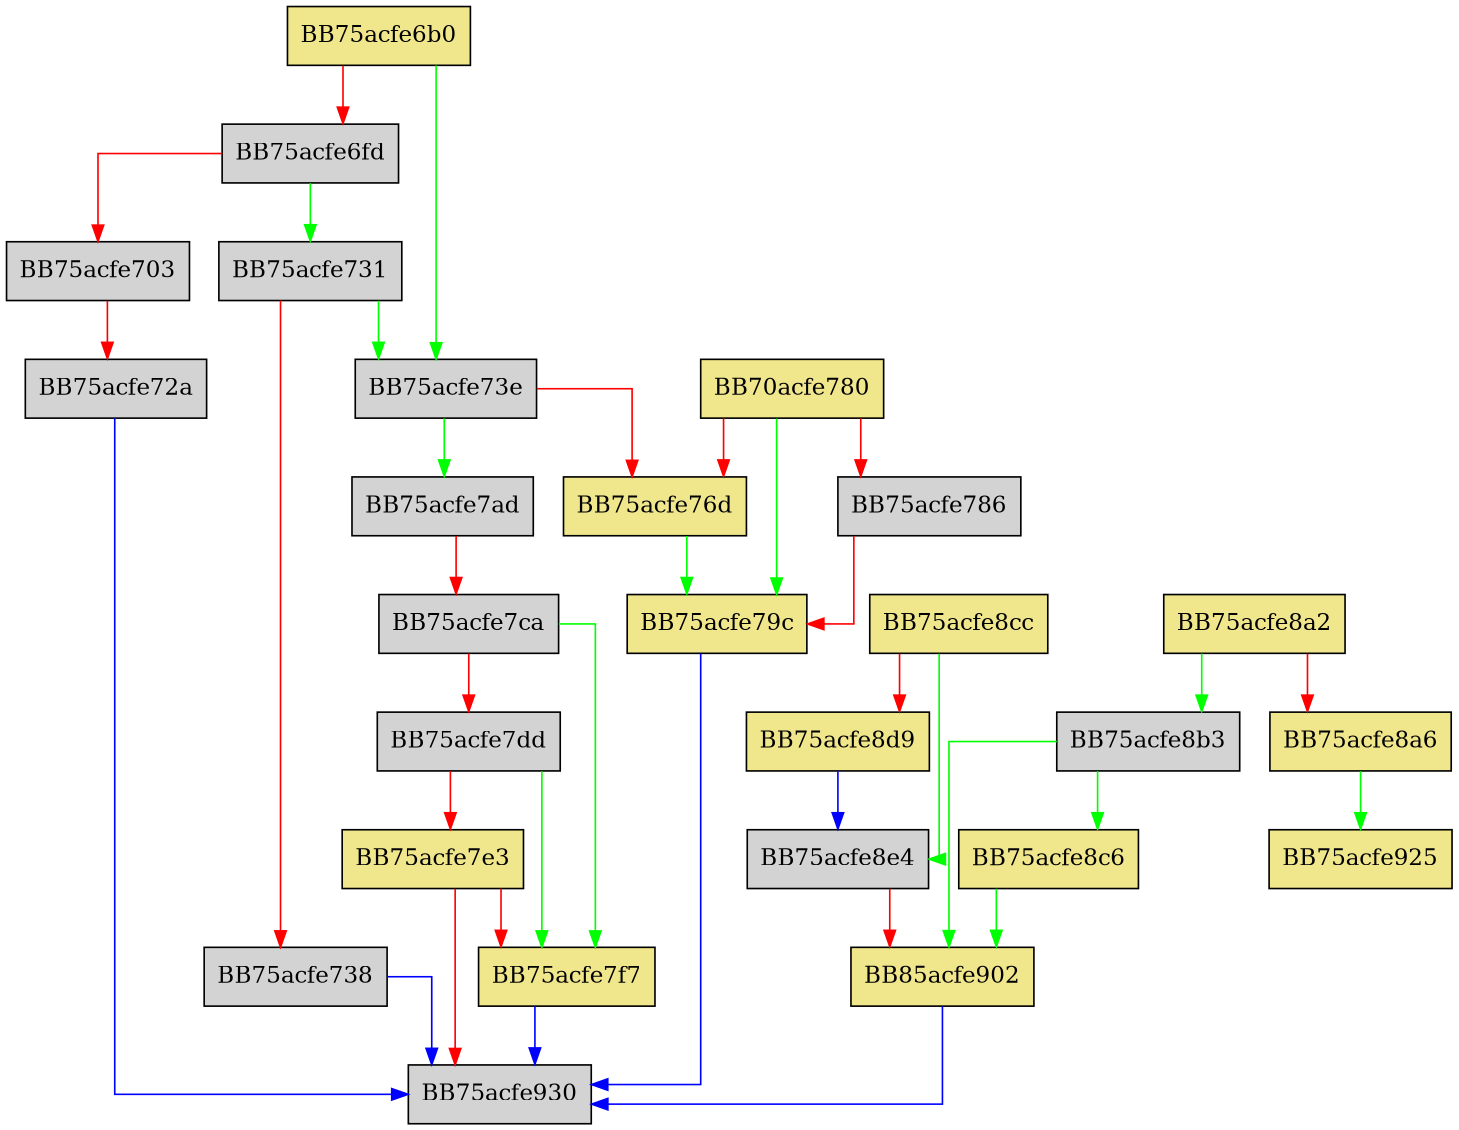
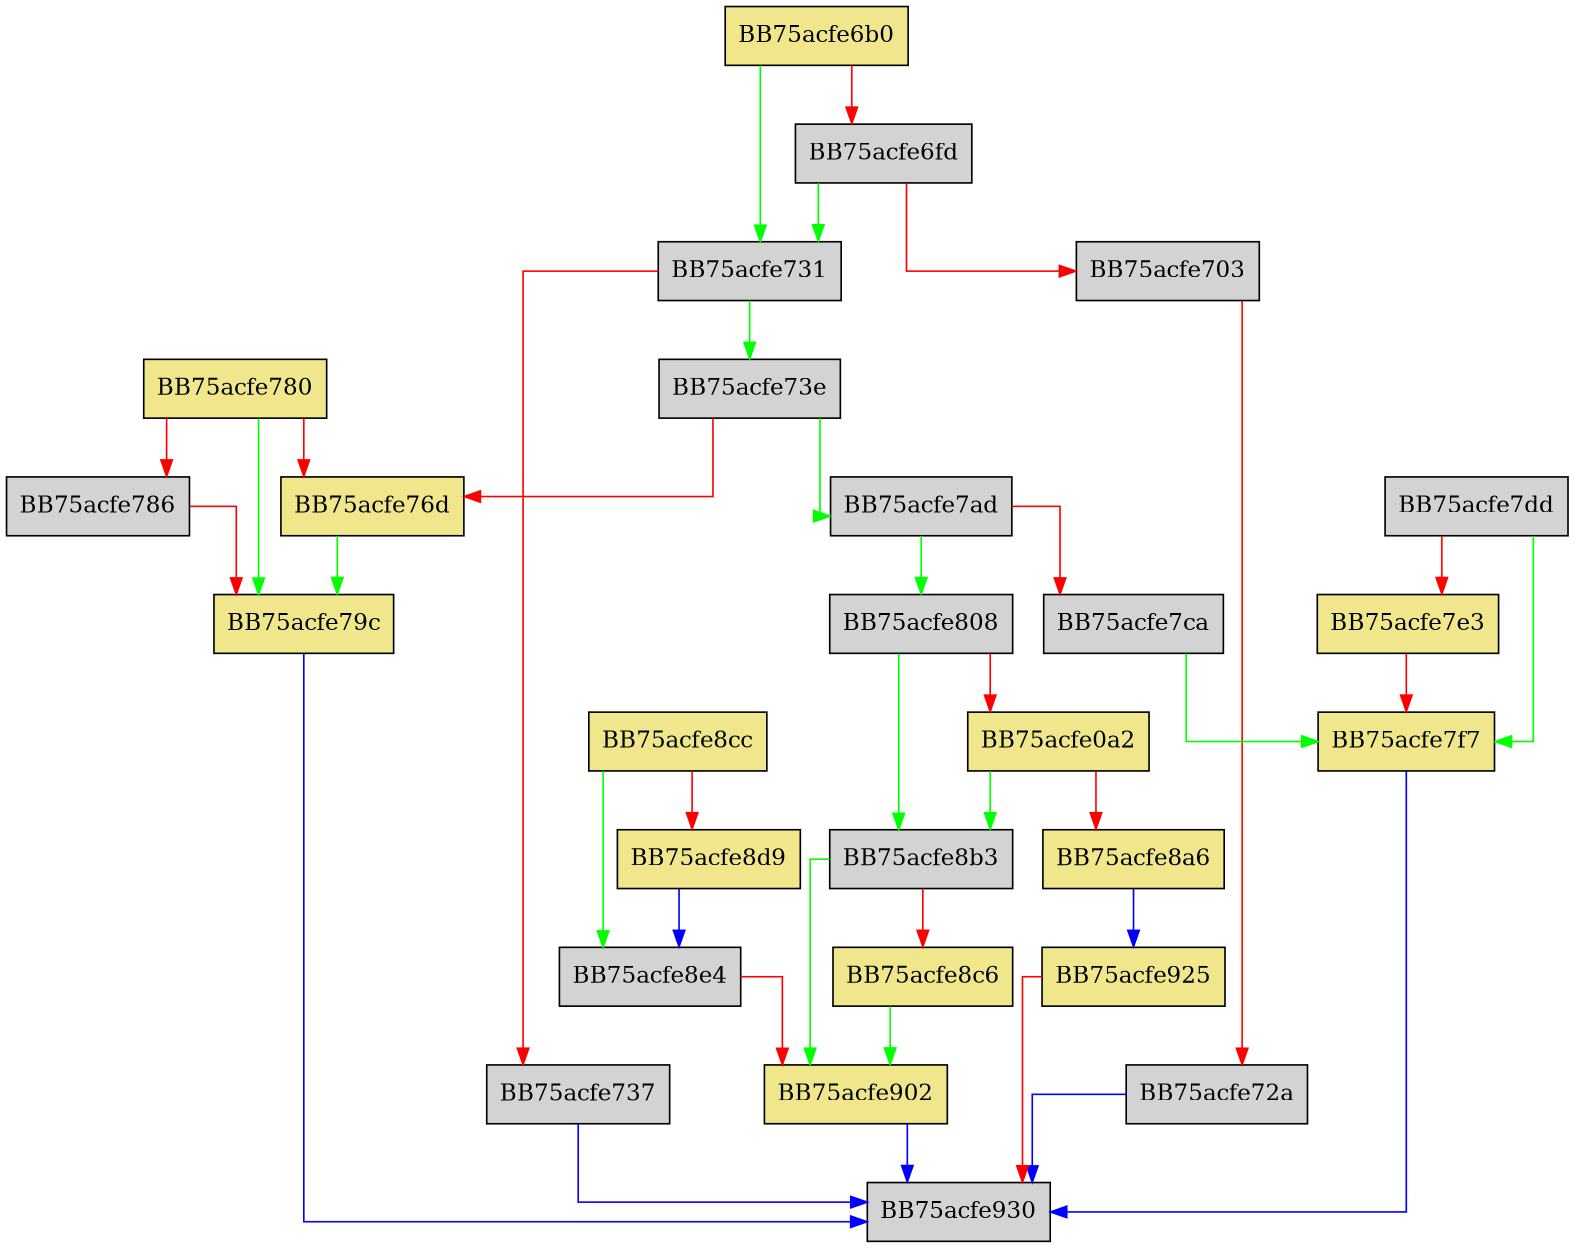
edge "BB75acfe6b0" -> "BB75acfe73e": now "BB75acfe6b0" -> "BB75acfe731"
node "BB70acfe780": label "BB70acfe780" -> "BB75acfe780"
node "BB75acfe808": added
node "BB75acfe8a2": label "BB75acfe8a2" -> "BB75acfe0a2"
edge "BB75acfe7ca" -> "BB75acfe7dd": removed
edge "BB75acfe8b3" -> "BB75acfe8c6": color green -> red
edge "BB75acfe8a6" -> "BB75acfe925": color green -> blue
edge "BB75acfe7e3" -> "BB75acfe930": now "BB75acfe925" -> "BB75acfe930"
node "BB75acfe738": label "BB75acfe738" -> "BB75acfe737"
node "BB85acfe902": label "BB85acfe902" -> "BB75acfe902"
